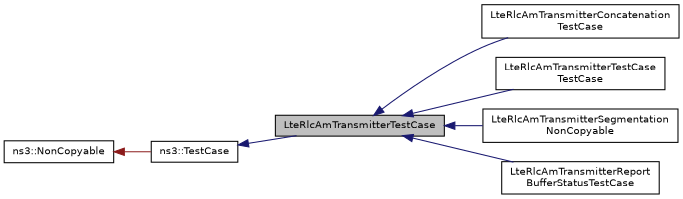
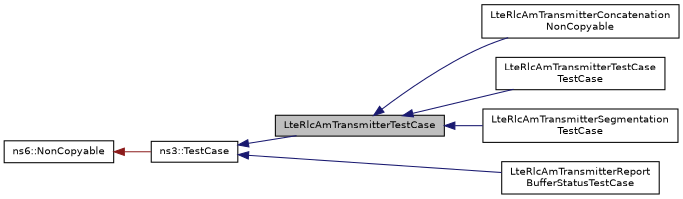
node "LteRlcAmTransmitterConcatenation TestCase": label "LteRlcAmTransmitterConcatenation TestCase" -> "LteRlcAmTransmitterConcatenation NonCopyable"
node "LteRlcAmTransmitterSegmentation NonCopyable": label "LteRlcAmTransmitterSegmentation NonCopyable" -> "LteRlcAmTransmitterSegmentation TestCase"
edge "LteRlcAmTransmitterReport BufferStatusTestCase" -> "LteRlcAmTransmitterTestCase": now "LteRlcAmTransmitterReport BufferStatusTestCase" -> "ns3::TestCase"
node "ns3::NonCopyable": label "ns3::NonCopyable" -> "ns6::NonCopyable"
